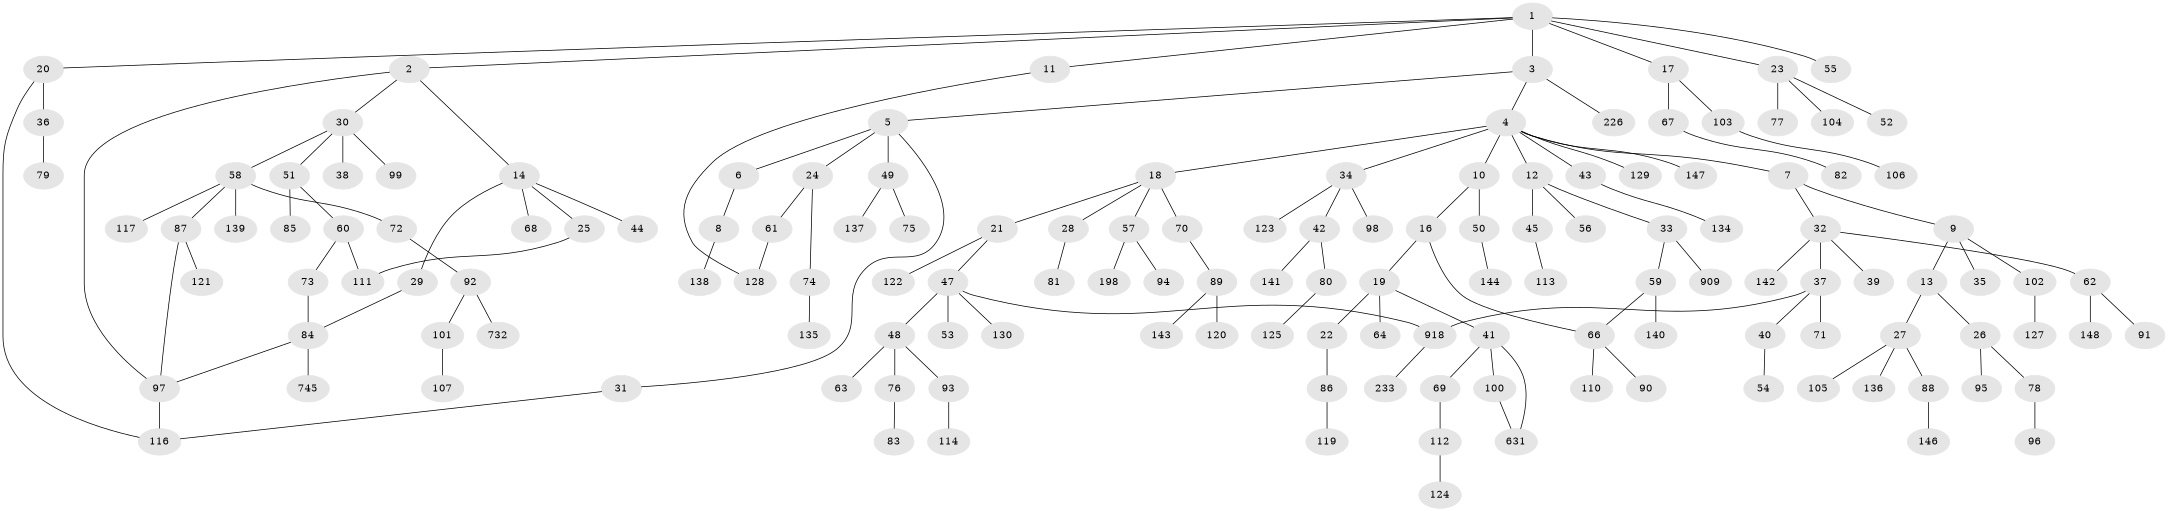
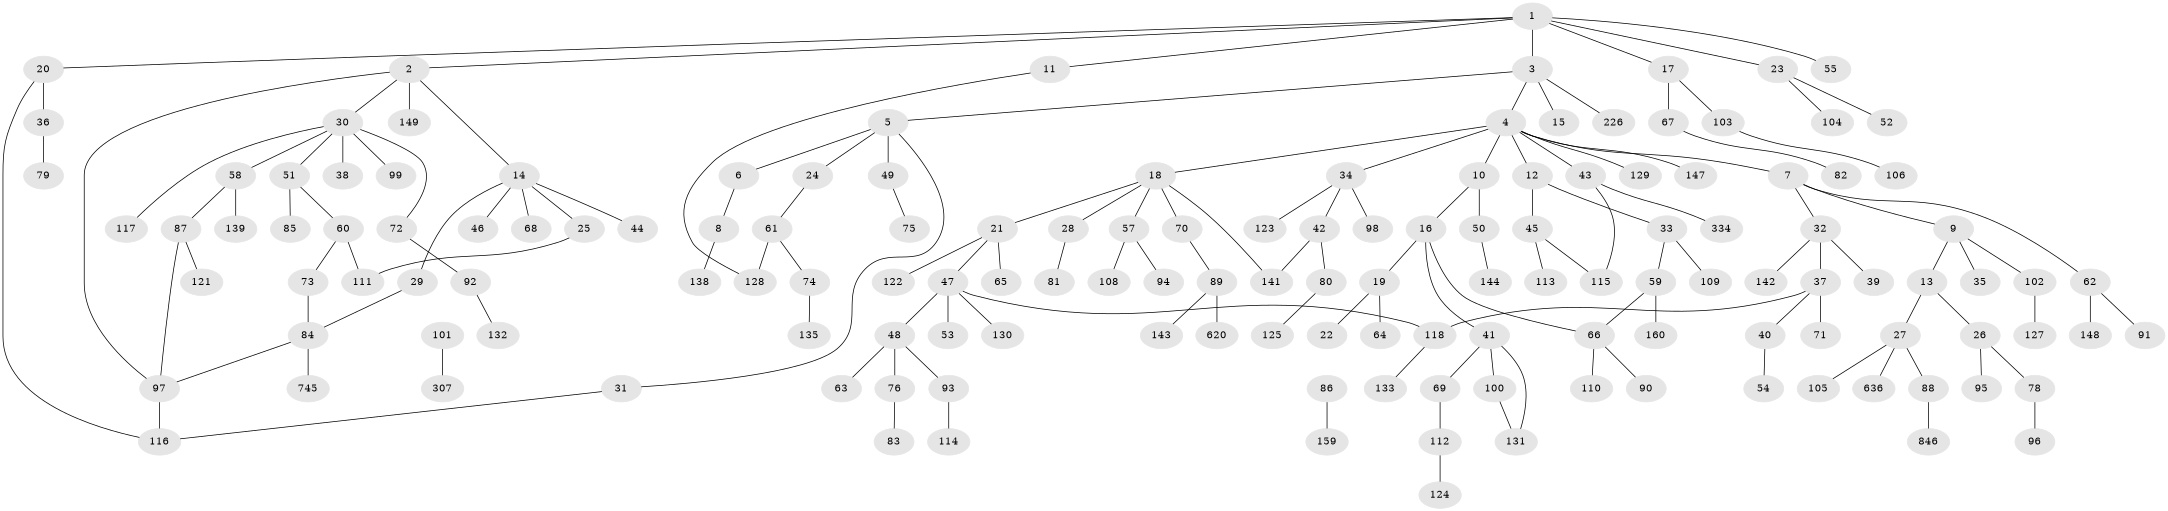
node "149": added
node "15": added
node "77": removed
edge "58" -- "72": now "30" -- "72"
edge "58" -- "117": now "30" -- "117"
edge "18" -- "141": added
node "46": added
edge "24" -- "74": now "61" -- "74"
node "137": removed
node "56": removed
node "134": label "134" -> "334"
edge "32" -- "62": now "7" -- "62"
node "65": added
node "198": label "198" -> "108"
node "115": added
node "909": label "909" -> "109"
edge "92" -- "101": removed
edge "19" -- "41": now "16" -- "41"
node "732": label "732" -> "132"
node "120": label "120" -> "620"
node "918": label "918" -> "118"
node "140": label "140" -> "160"
edge "22" -- "86": removed
node "107": label "107" -> "307"
node "233": label "233" -> "133"
node "136": label "136" -> "636"
node "119": label "119" -> "159"
node "631": label "631" -> "131"
node "146": label "146" -> "846"
